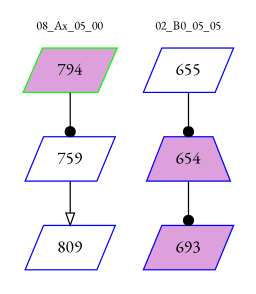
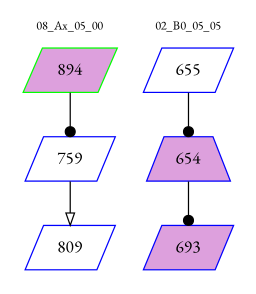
node "794": label "794" -> "894"
